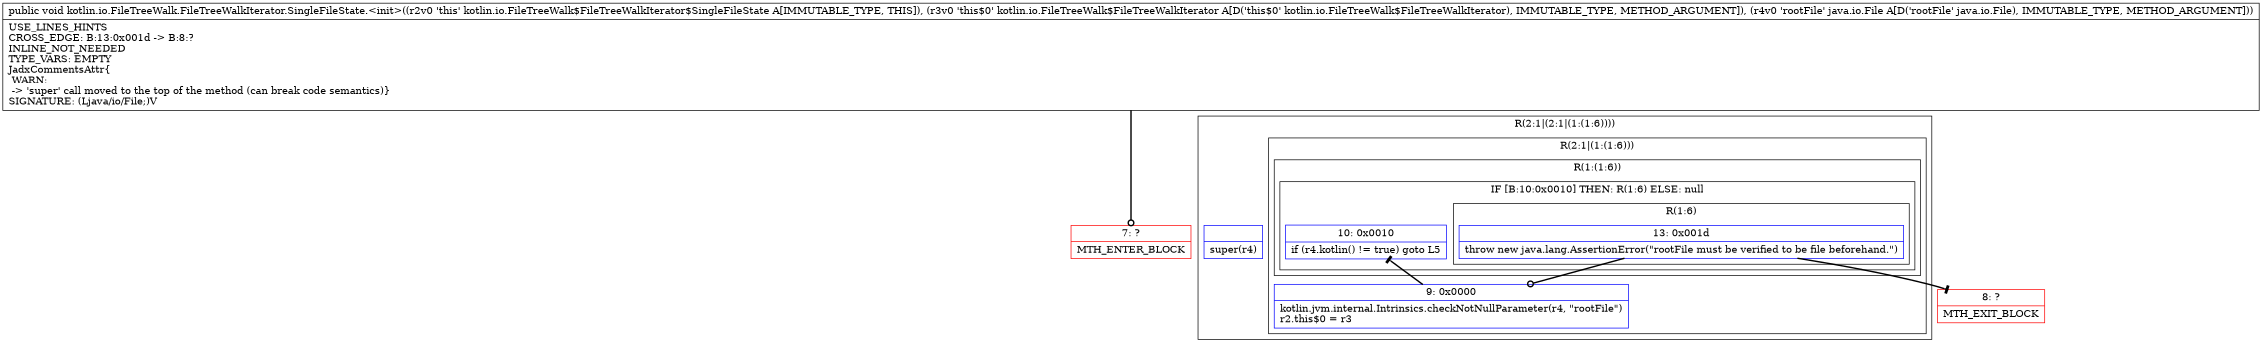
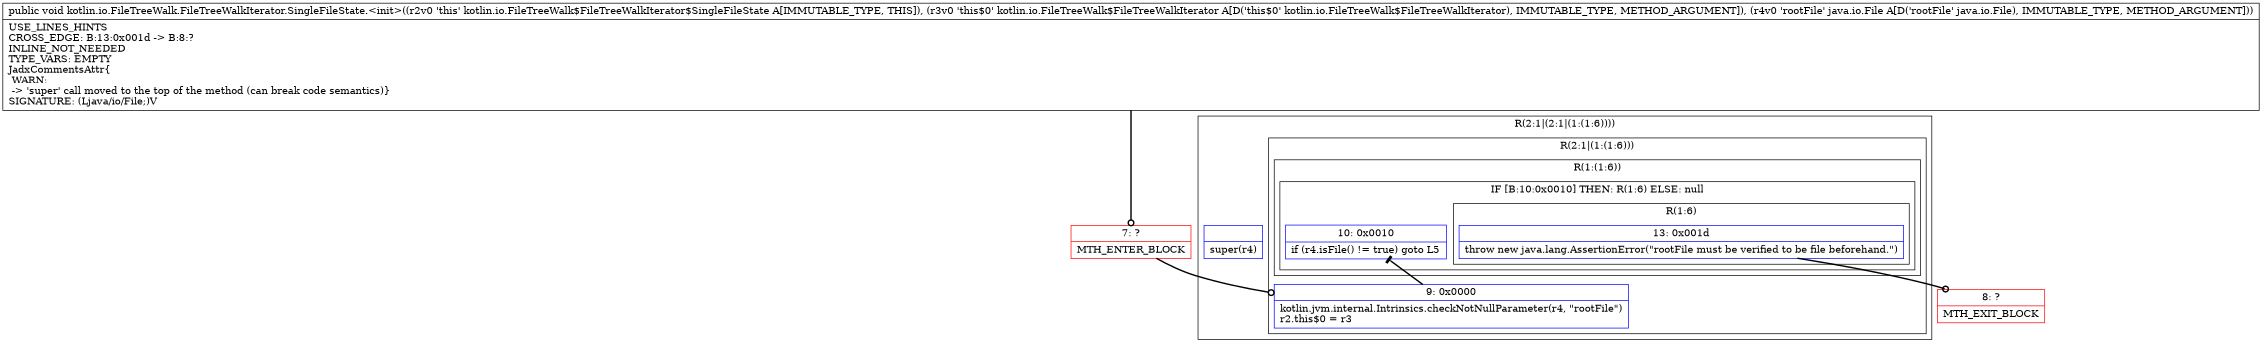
node "10: 0x0010": text "if (r4.kotlin() != true) goto L5" -> "if (r4.isFile() != true) goto L5"
edge "13: 0x001d" -> "9: 0x0000": now "7: ?" -> "9: 0x0000"
edge "13: 0x001d" -> "8: ?": arrowhead tee -> odot
